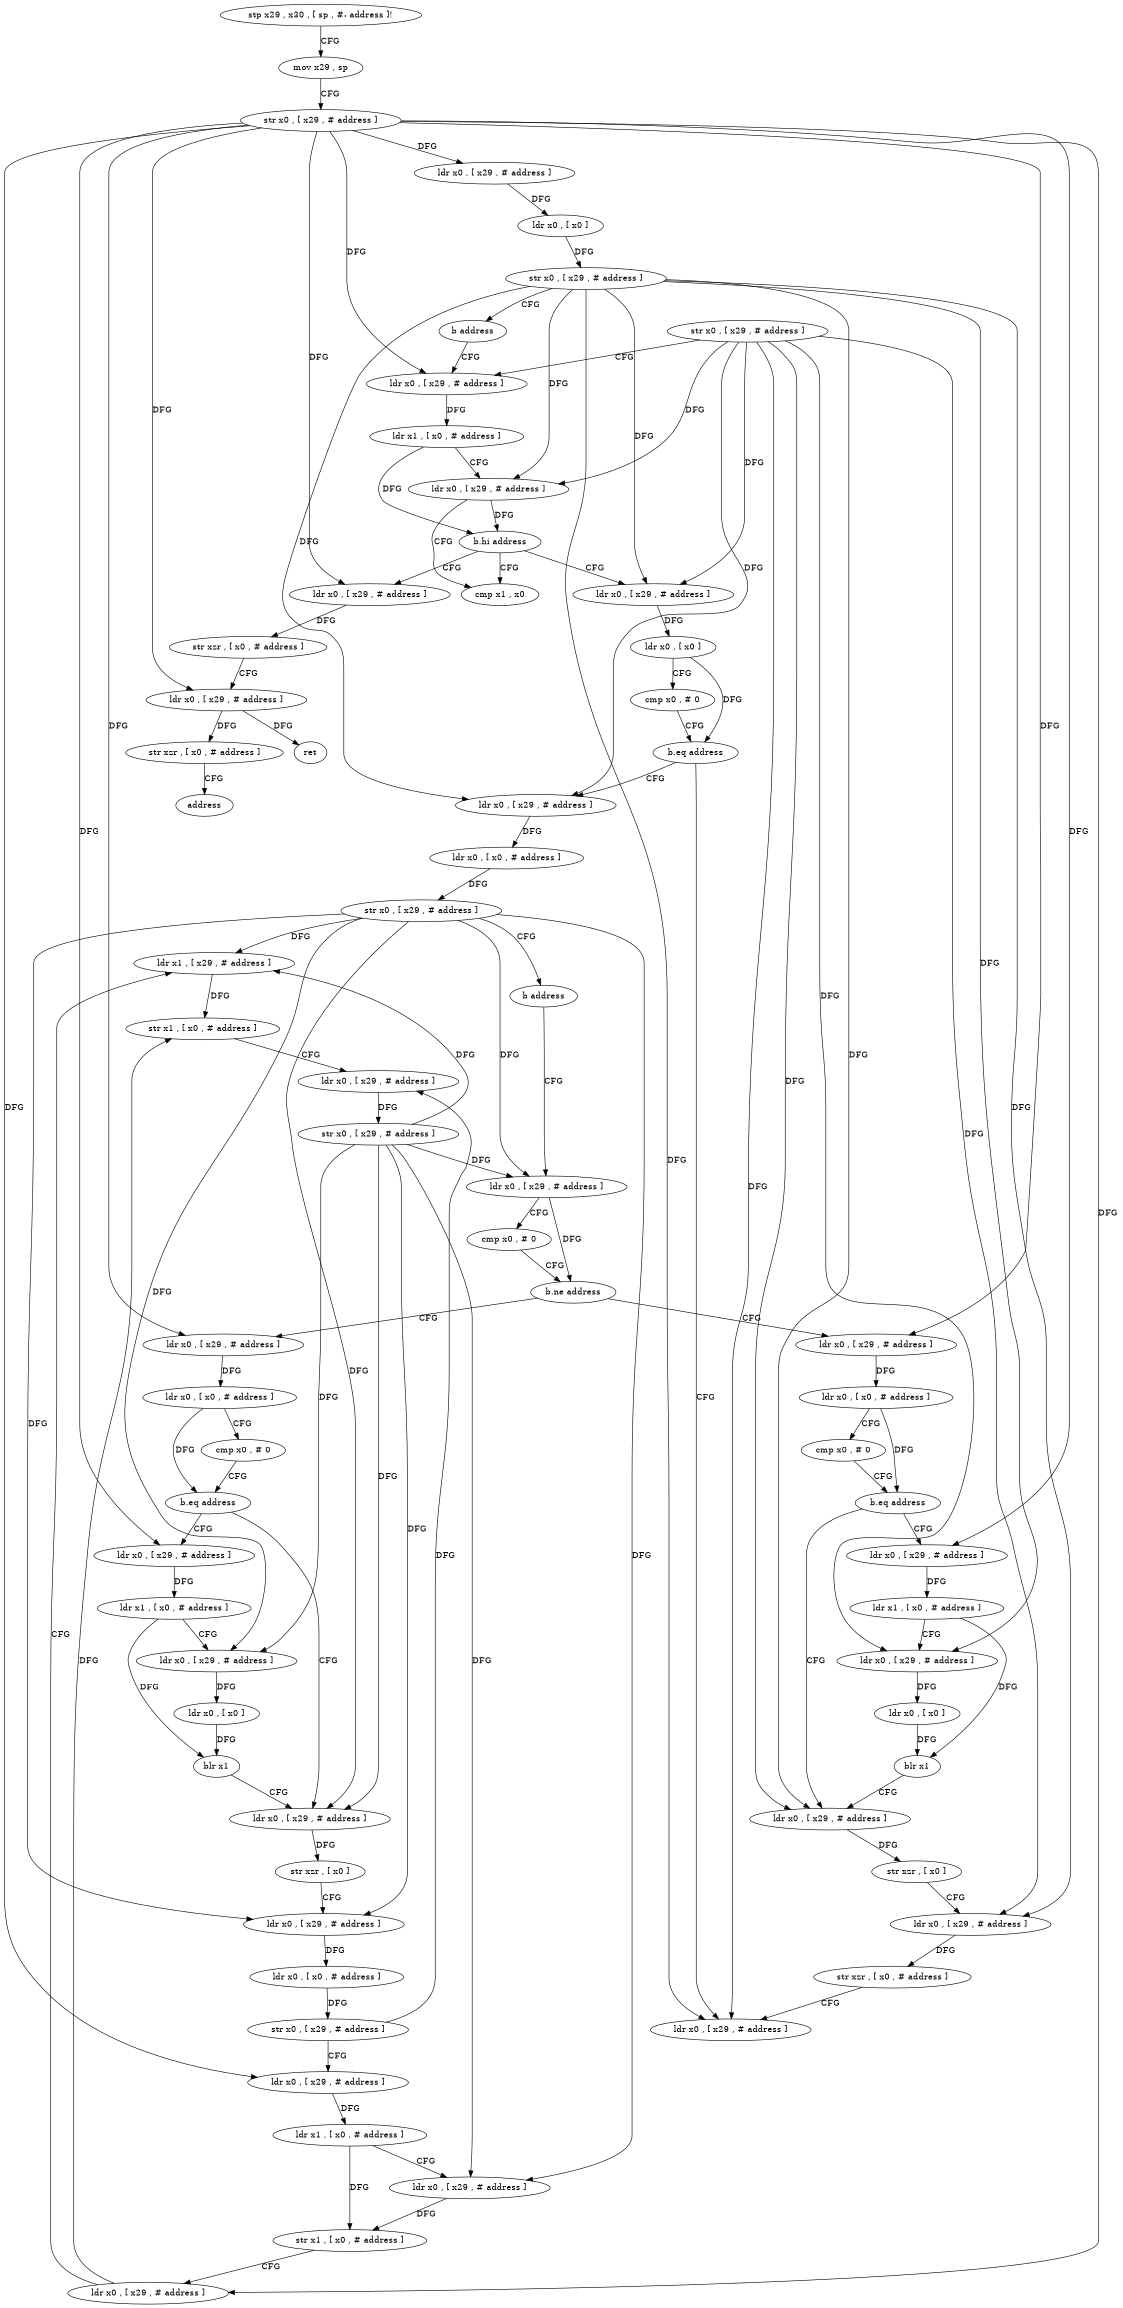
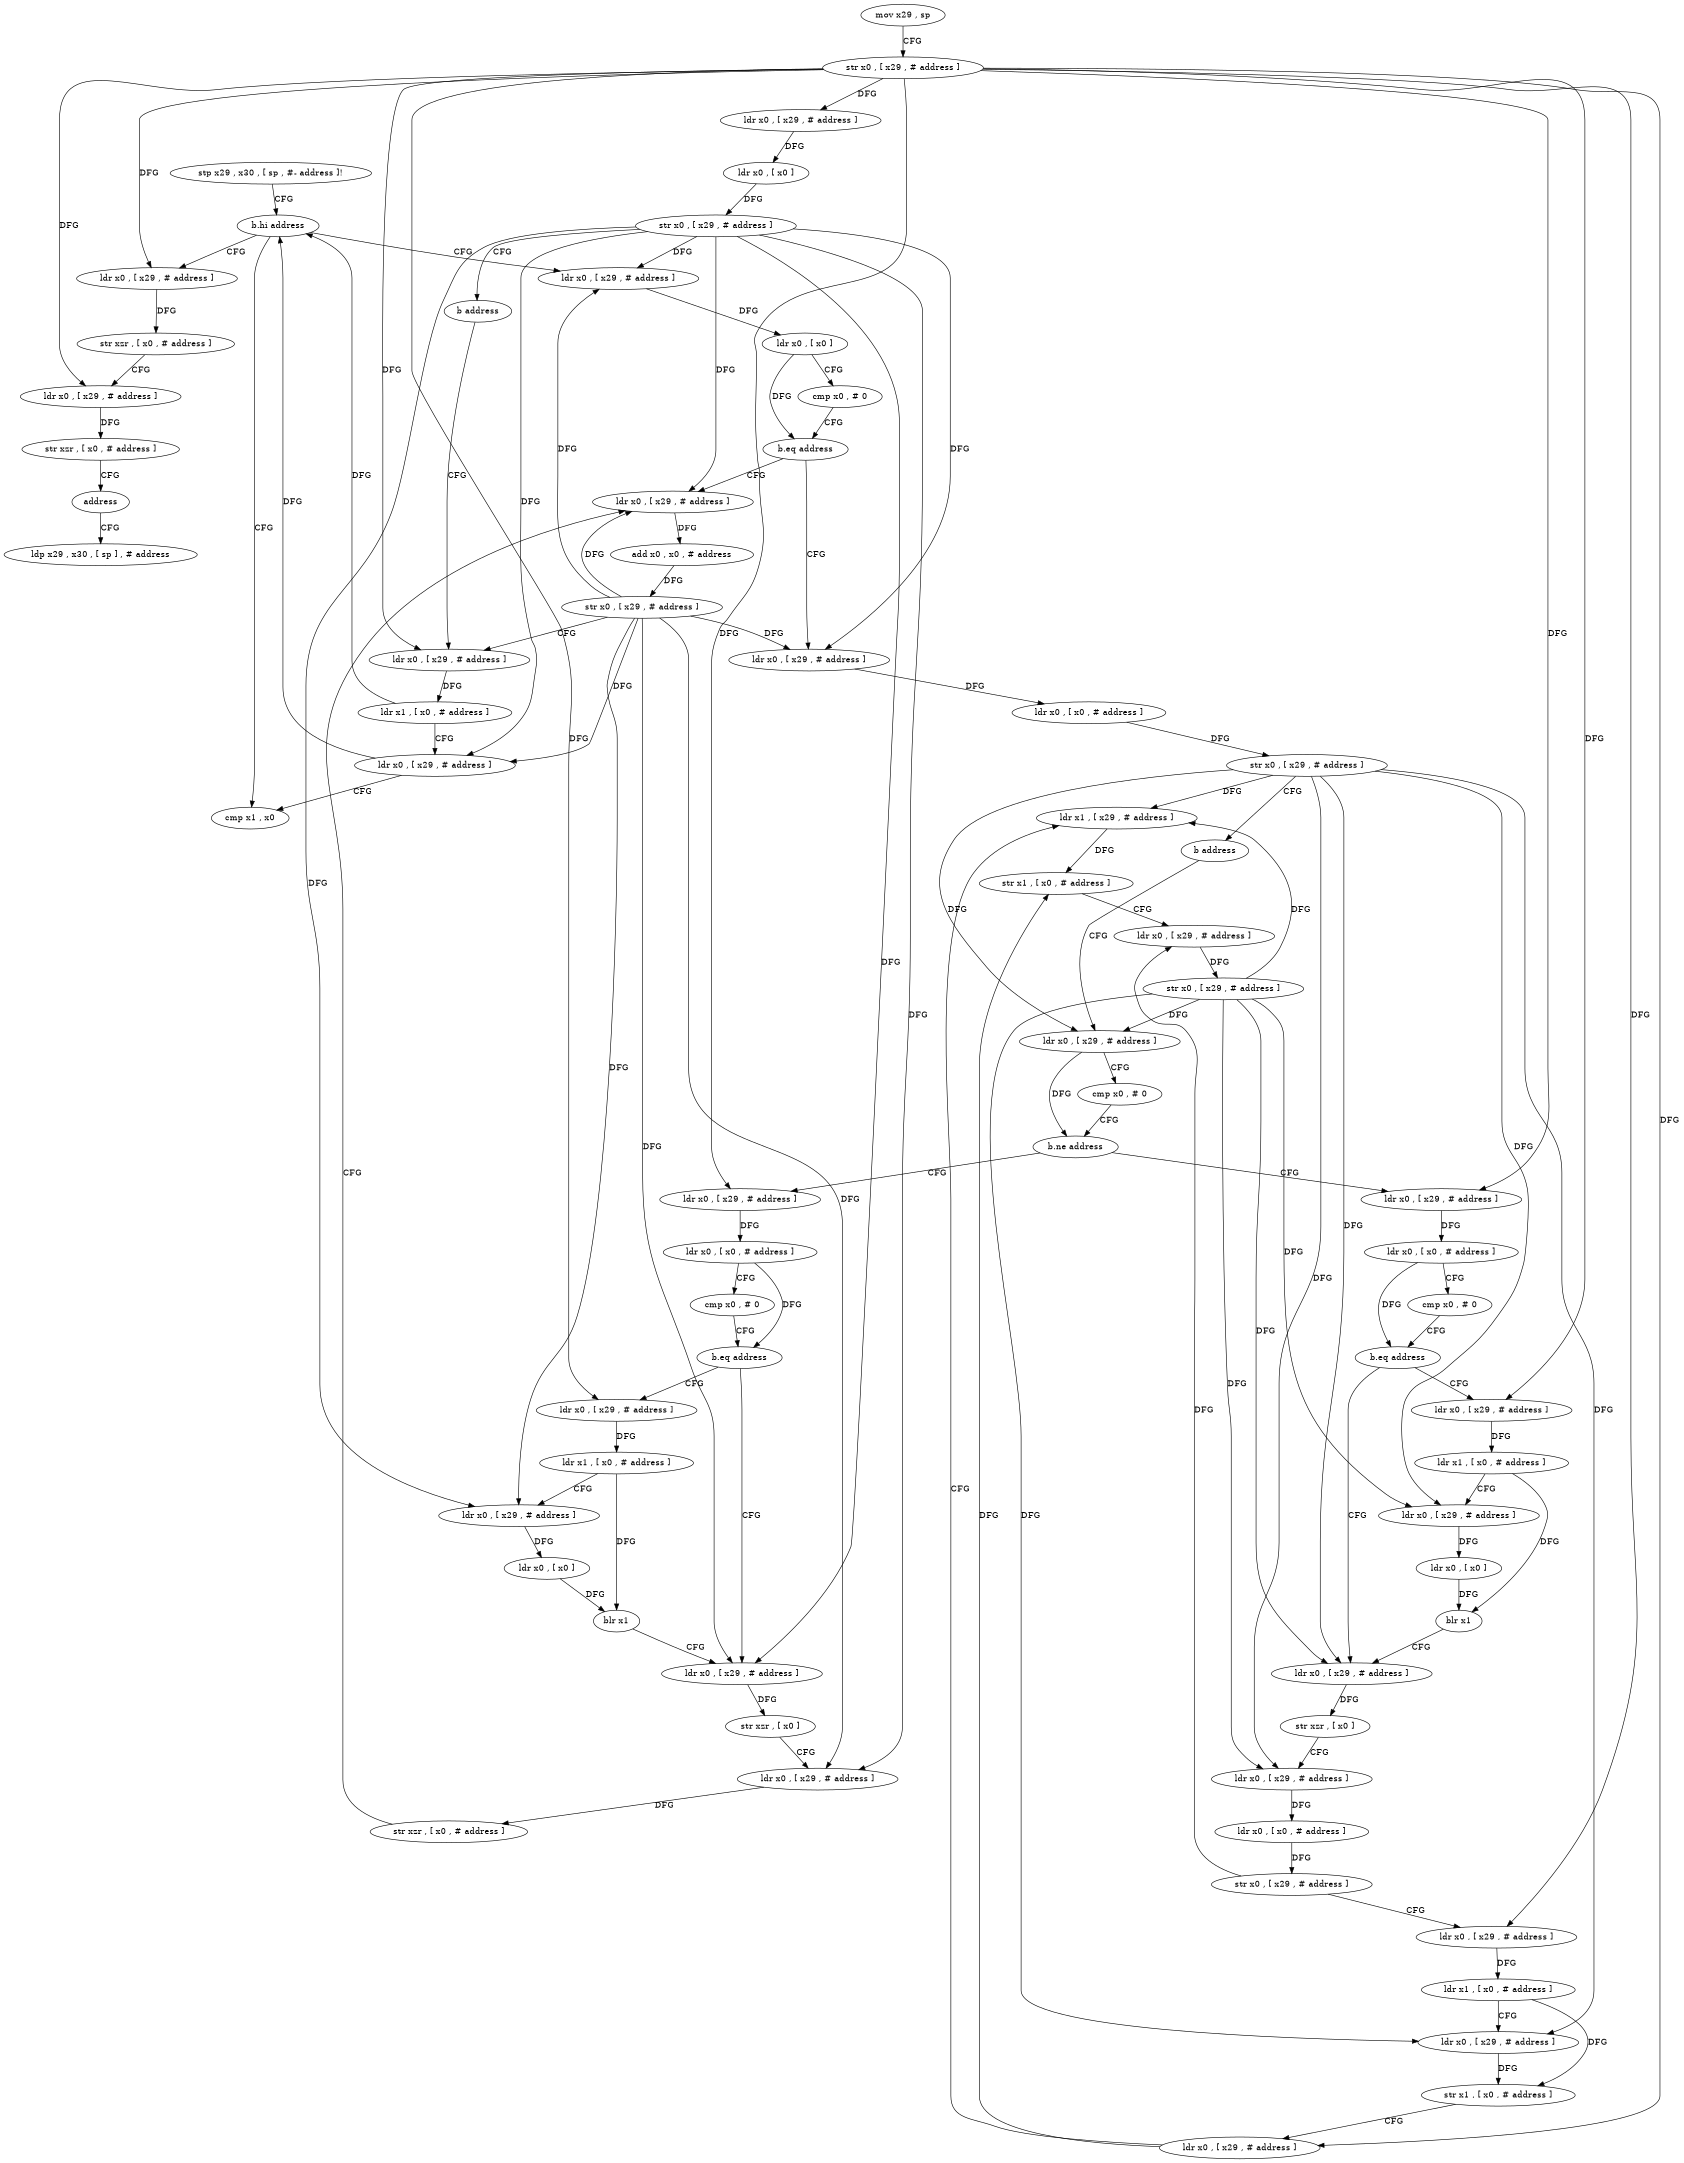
edge "stp x29 , x30 , [ sp , #- address ]!" -> "mov x29 , sp": now "stp x29 , x30 , [ sp , #- address ]!" -> "b.hi address"
node "ldp x29 , x30 , [ sp ] , # address": added
node "add x0 , x0 , # address": added
node "ret": removed
